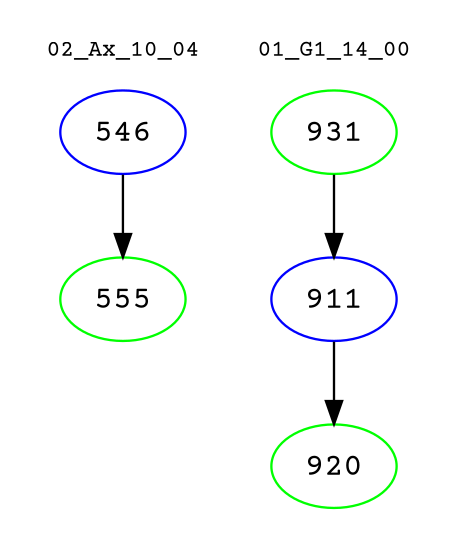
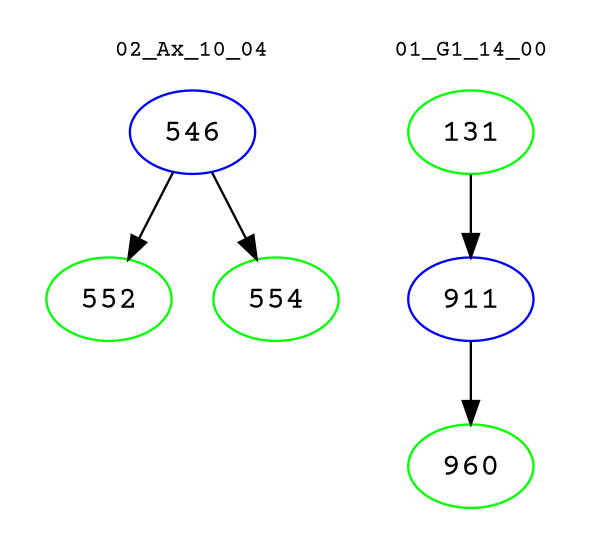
node "931": label "931" -> "131"
node "552": added
node "555": label "555" -> "554"
node "920": label "920" -> "960"
